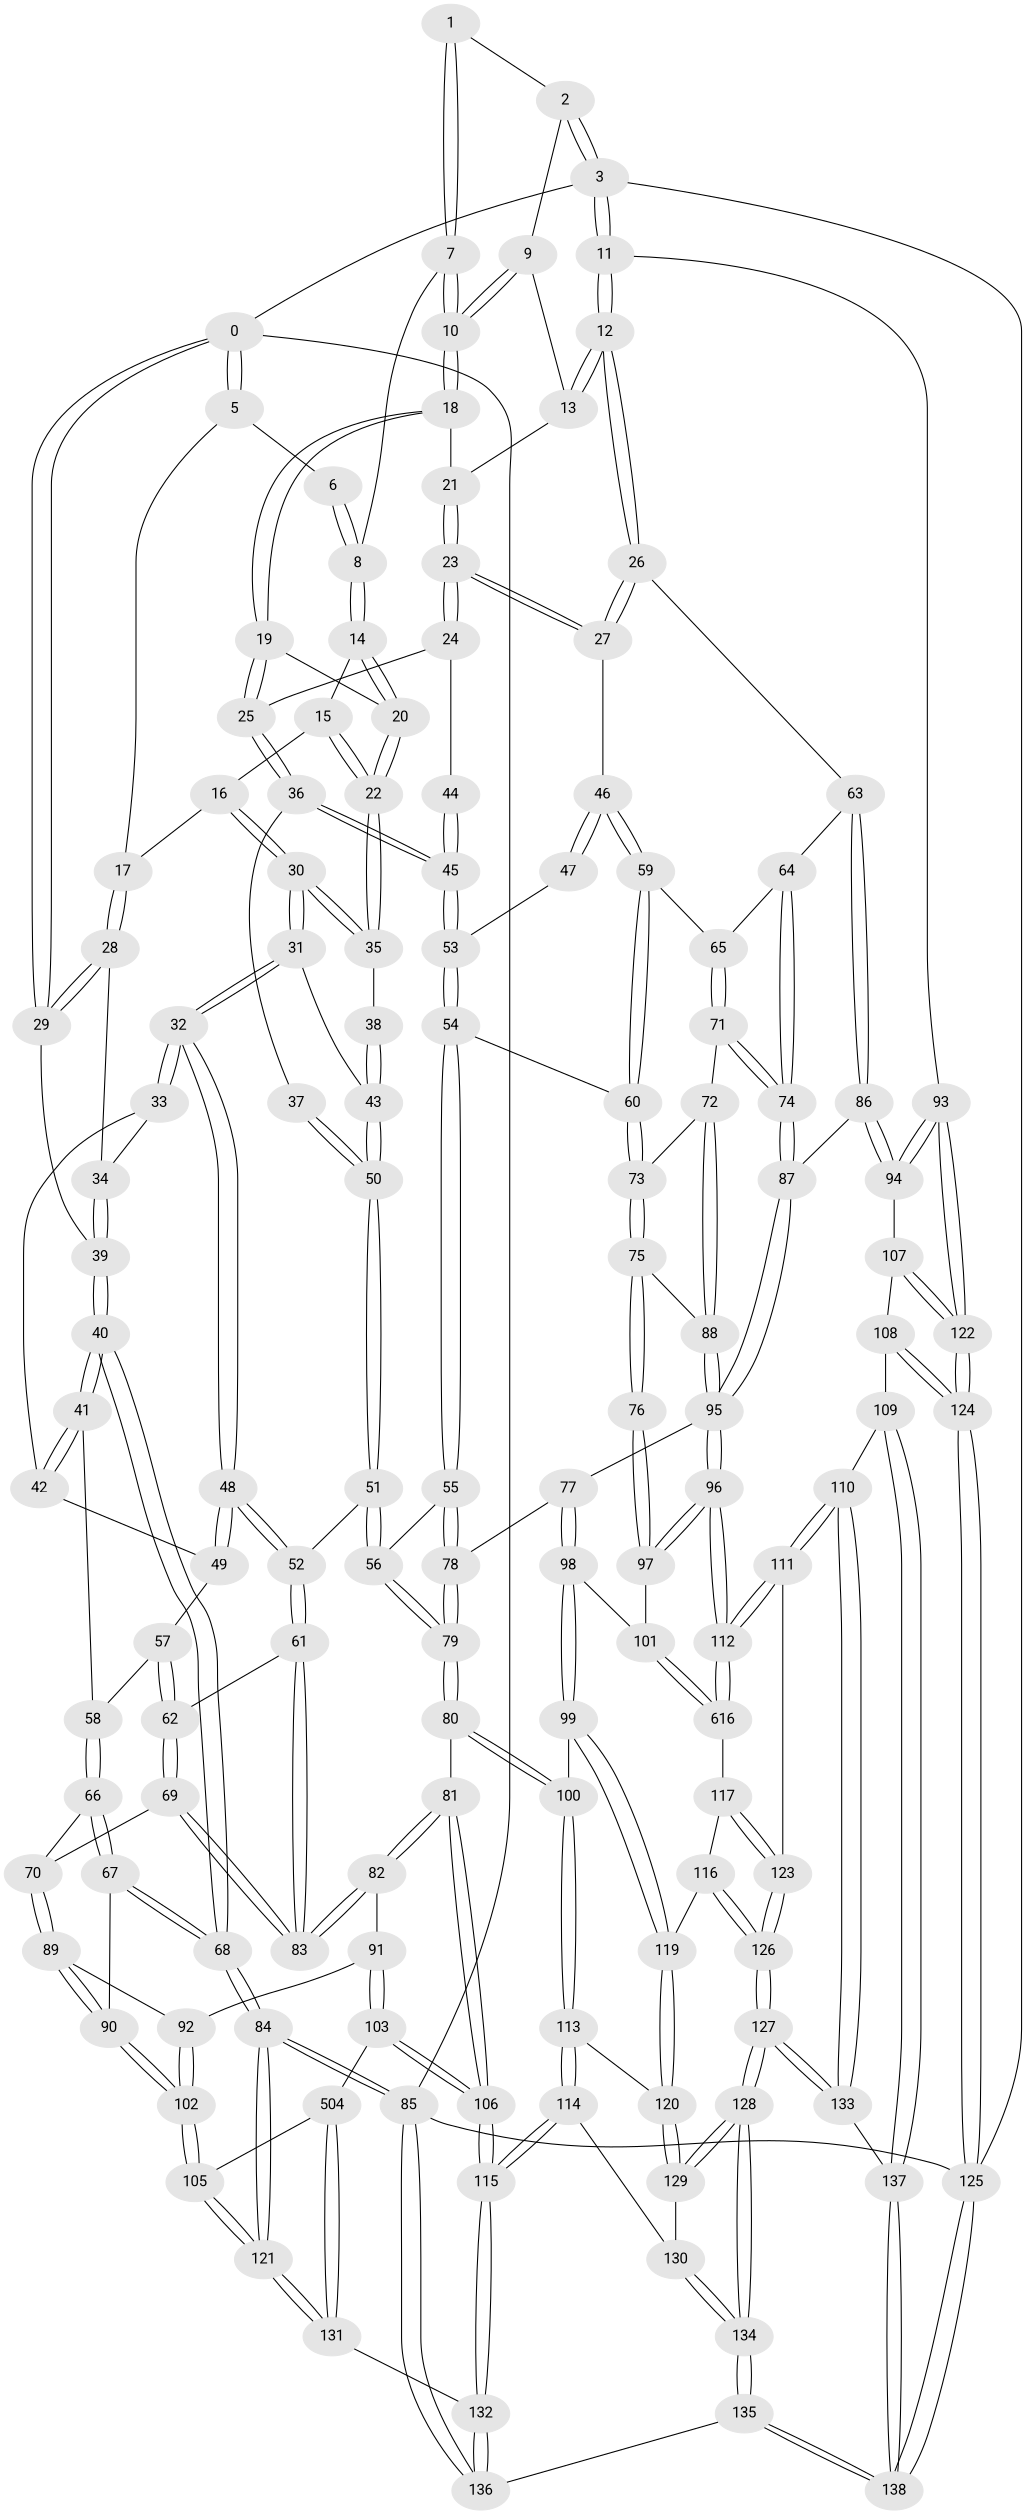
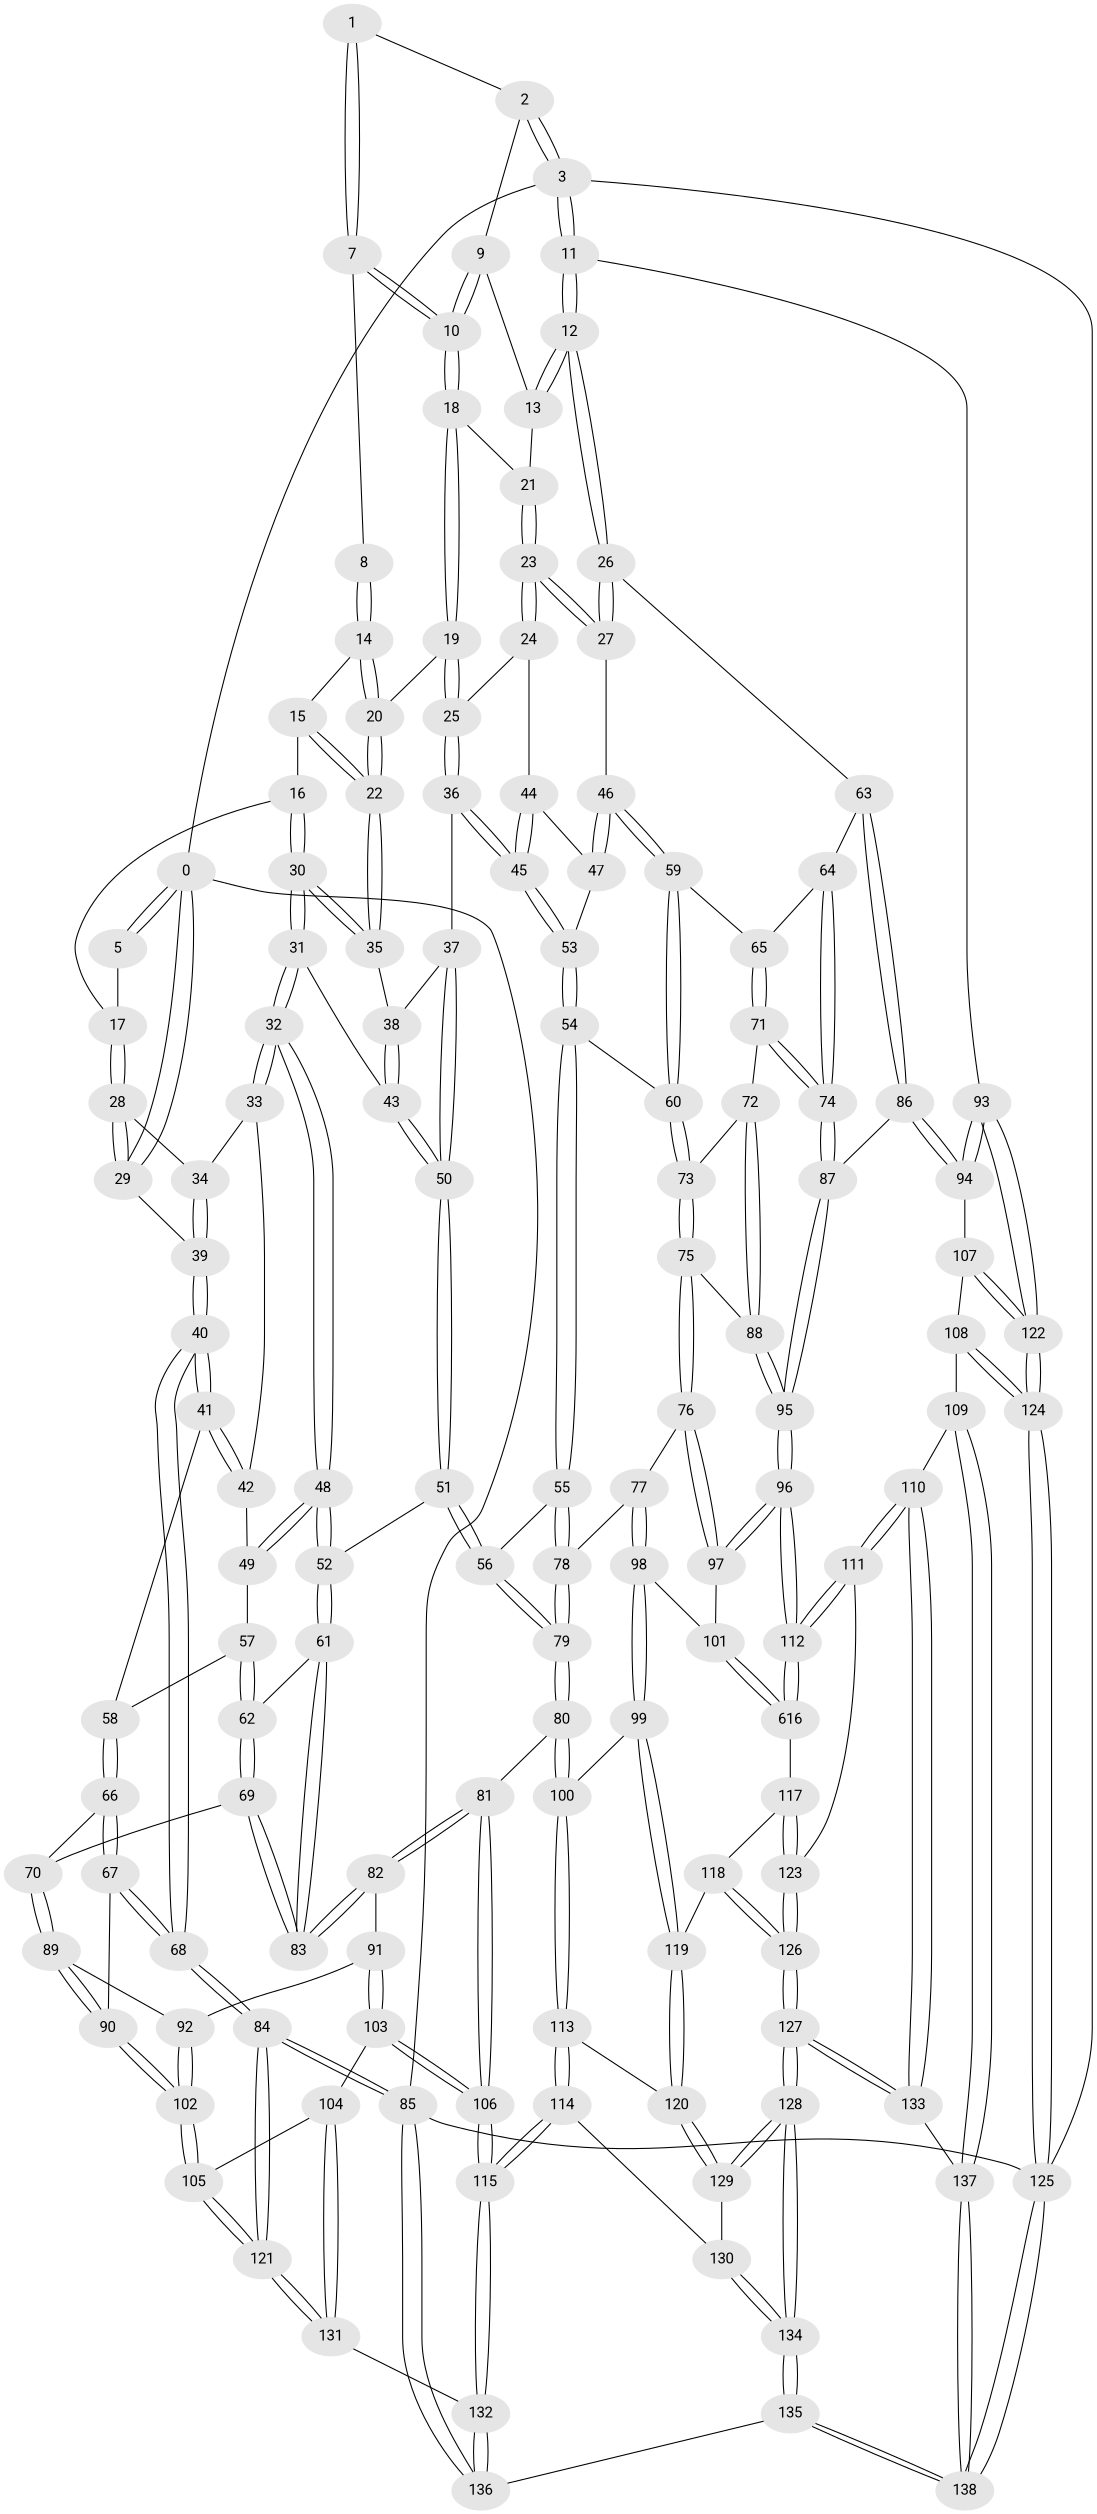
node "6": removed
edge "44" -- "47": added
edge "37" -- "38": added
edge "95" -- "77": now "76" -- "77"
node "116": label "116" -> "118"
node "504": label "504" -> "104"
